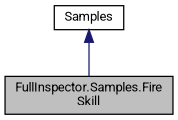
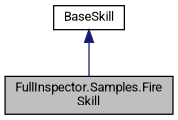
node "Samples": label "Samples" -> "BaseSkill"
